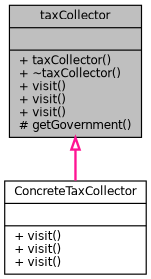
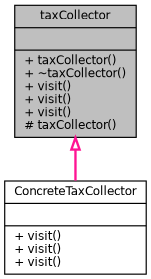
node "taxCollector": text "# getGovernment()" -> "# taxCollector()"
